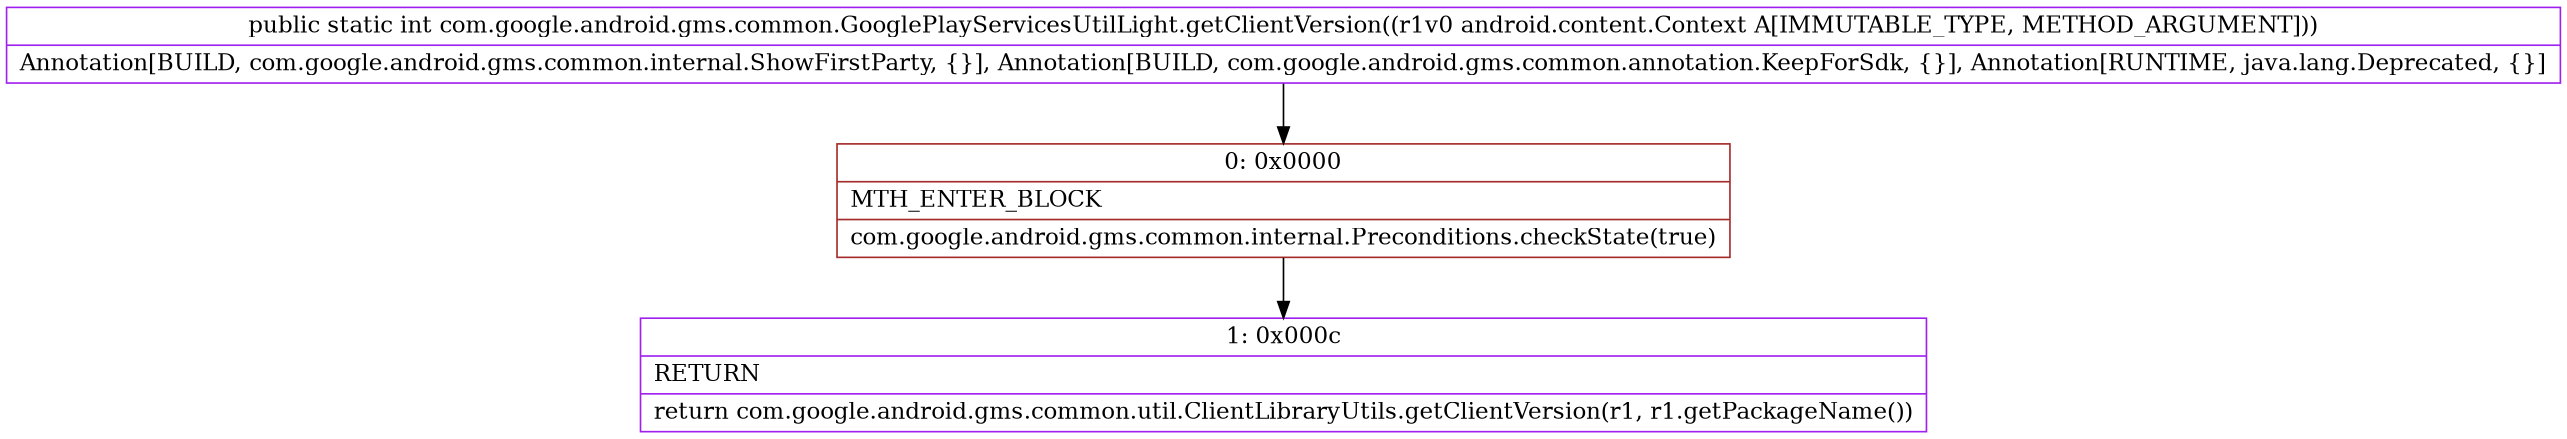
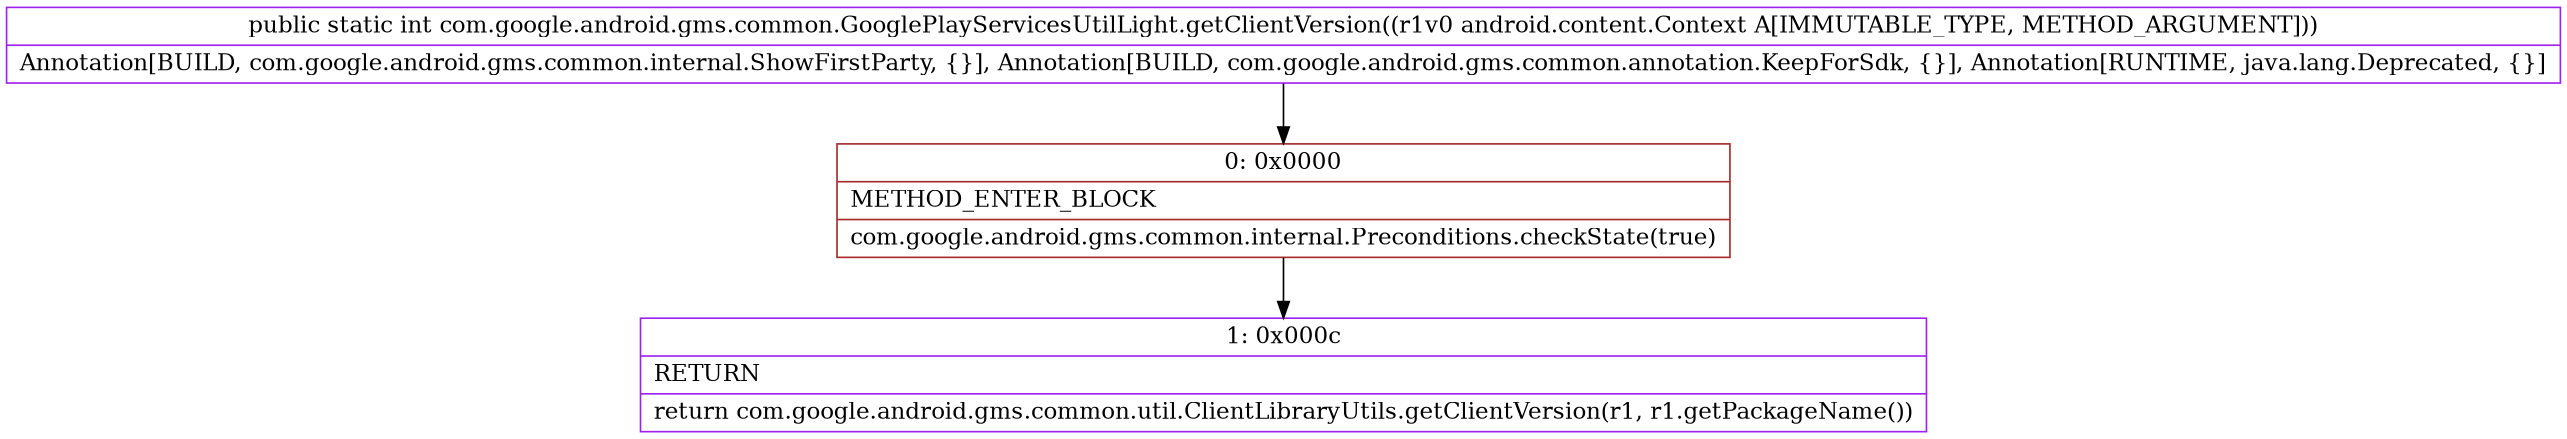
node "0: 0x0000": text "MTH_ENTER_BLOCK" -> "METHOD_ENTER_BLOCK"
